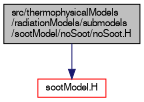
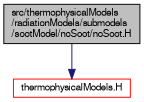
node "sootModel.H": label "sootModel.H" -> "thermophysicalModels.H"
